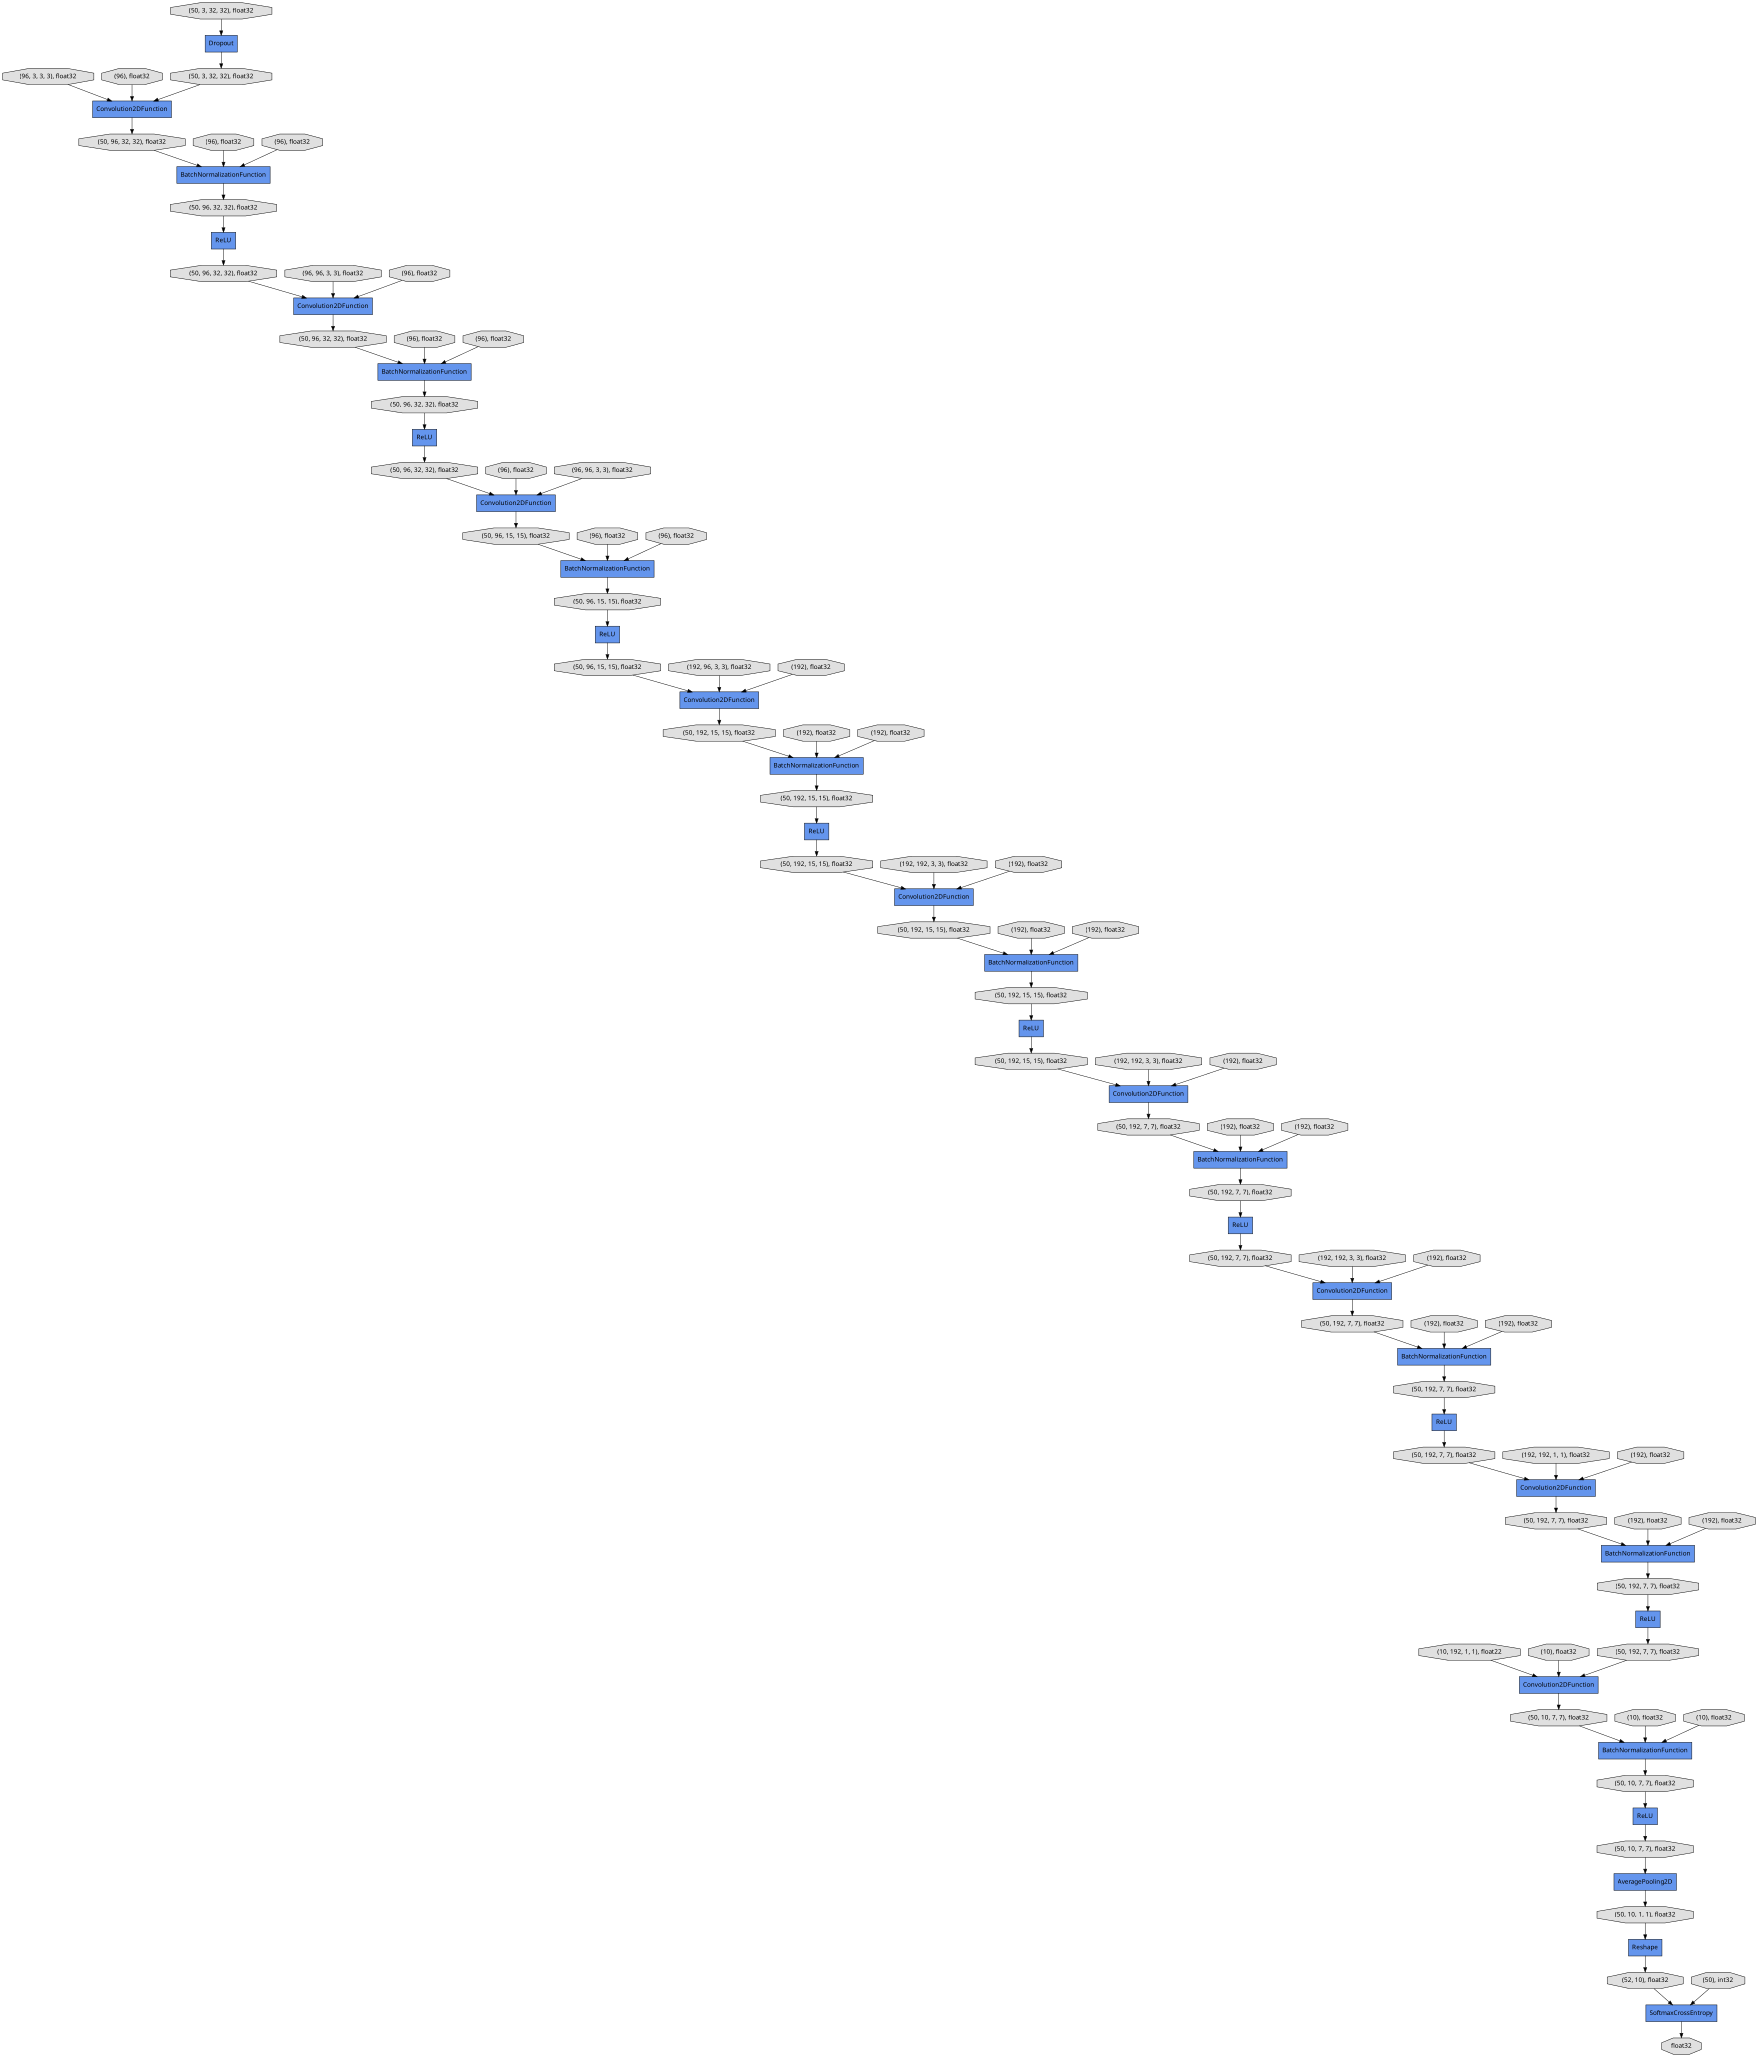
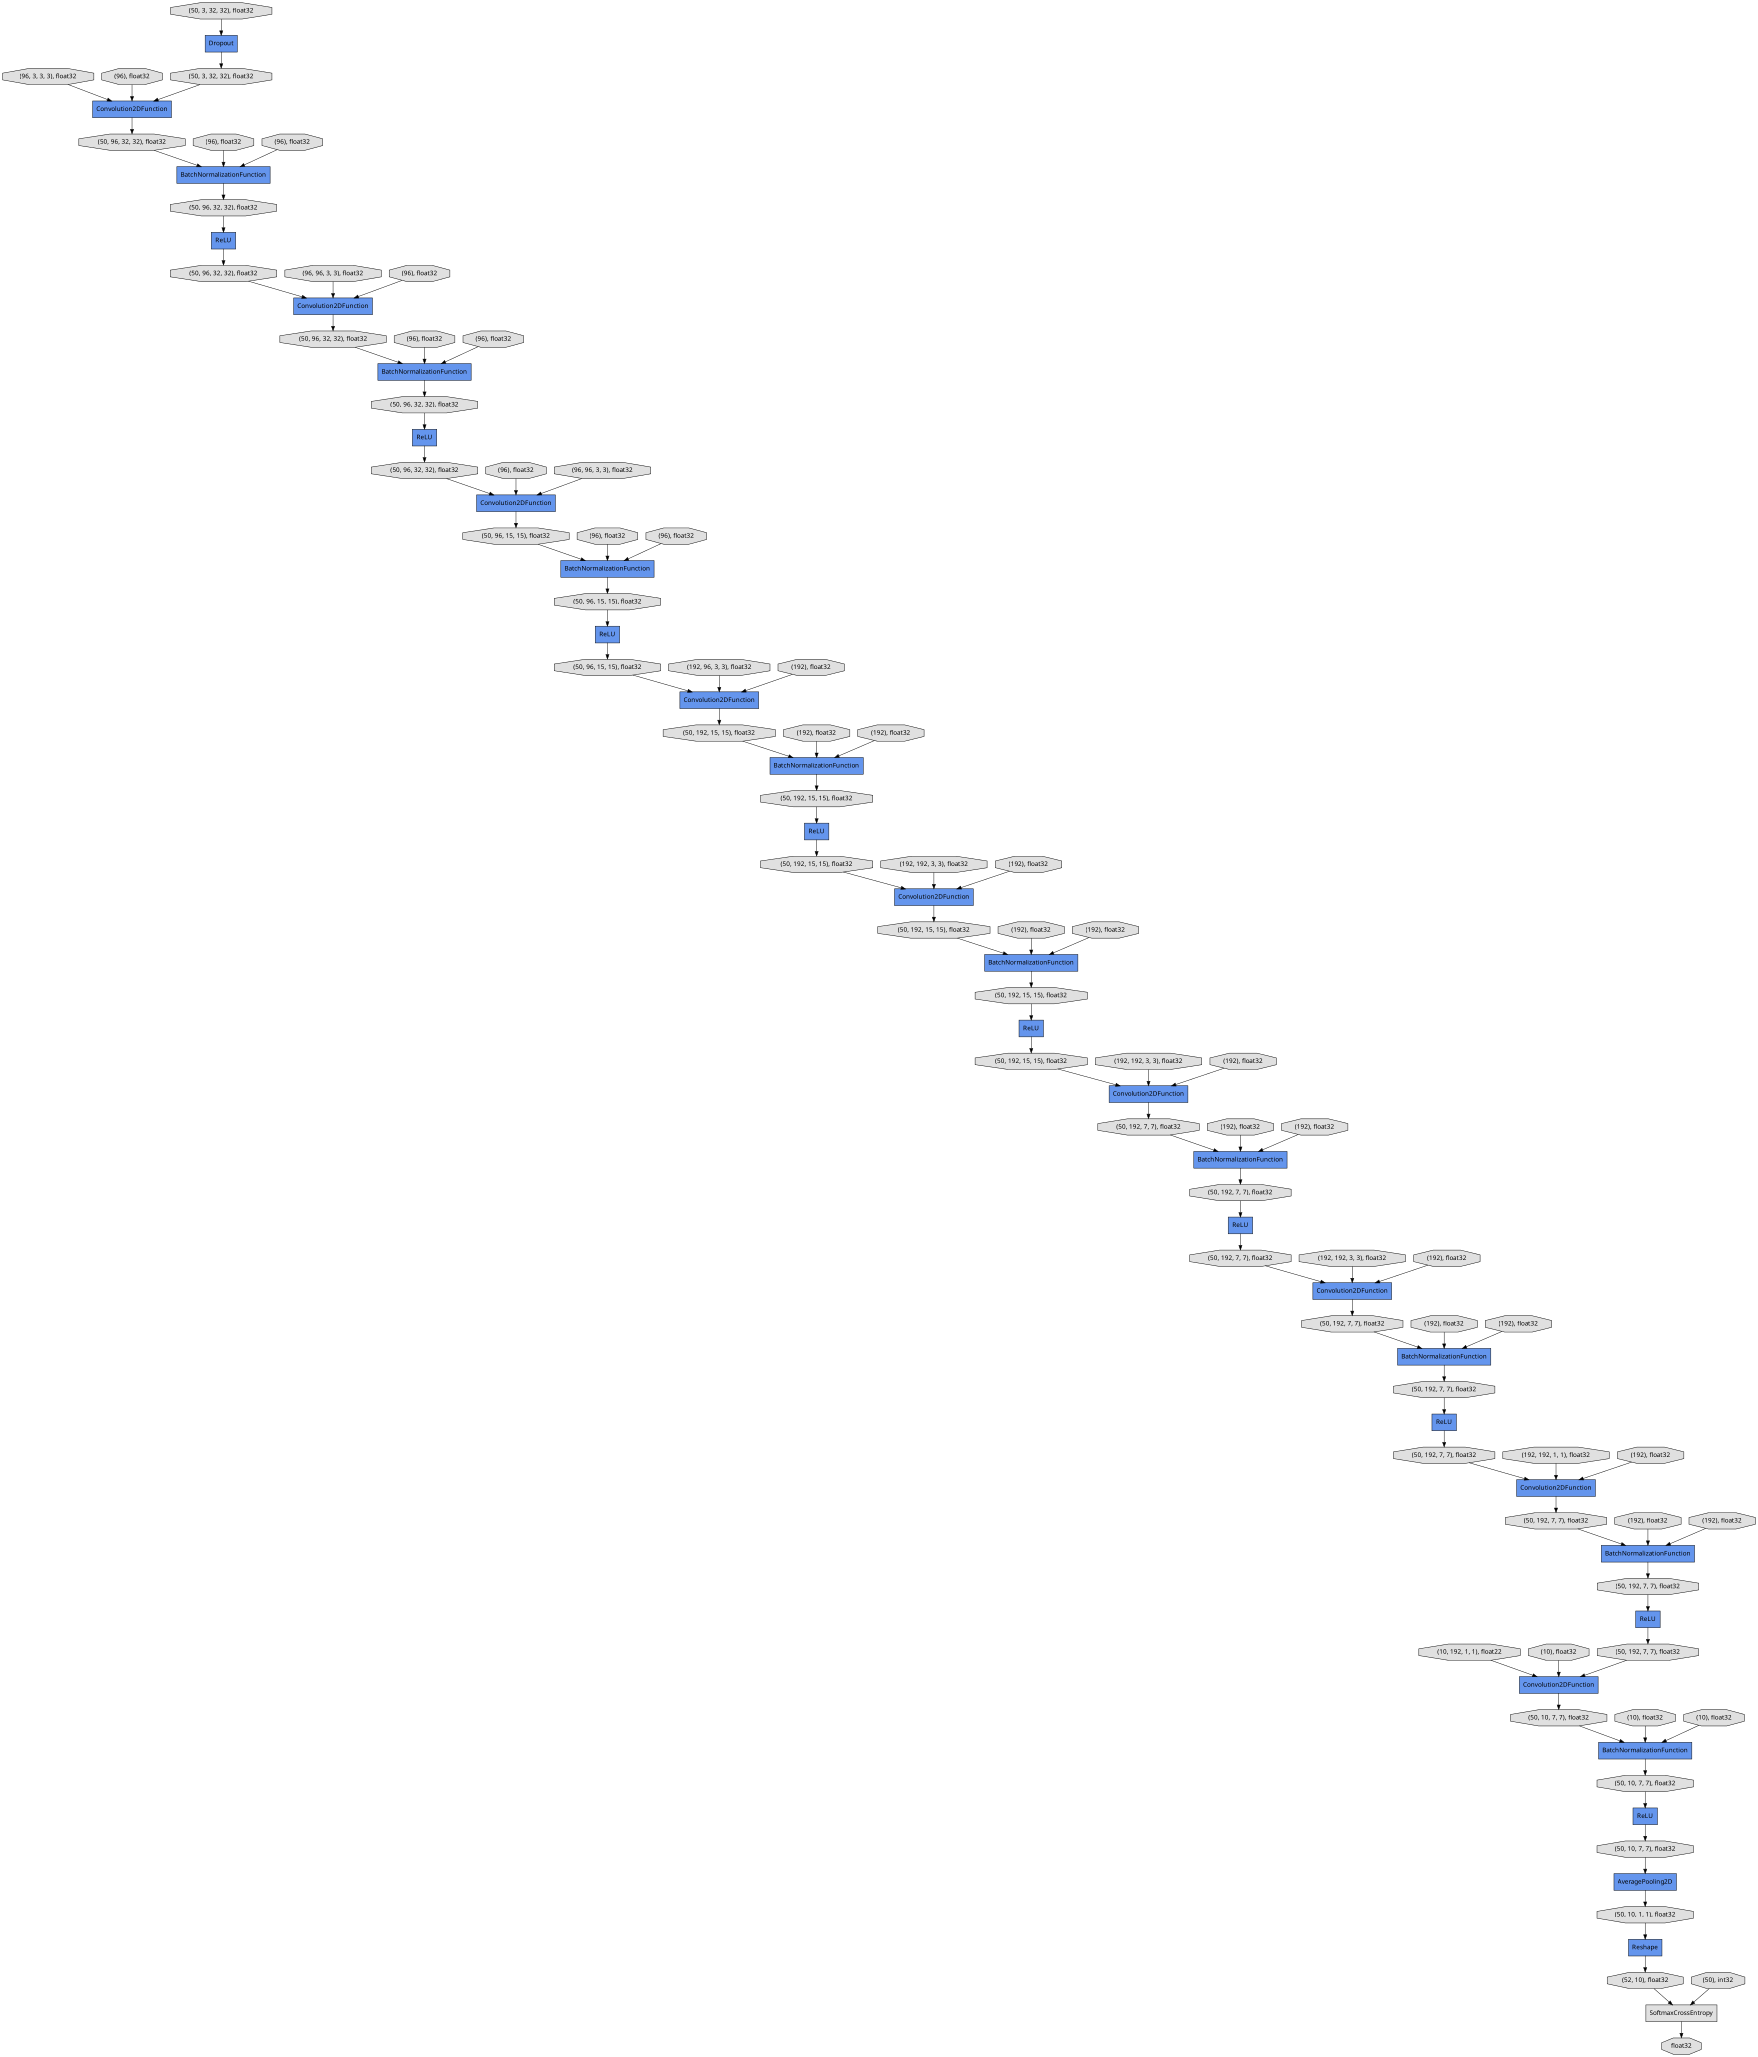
node "SoftmaxCrossEntropy": fillcolor #6495ed -> #e0e0e0
